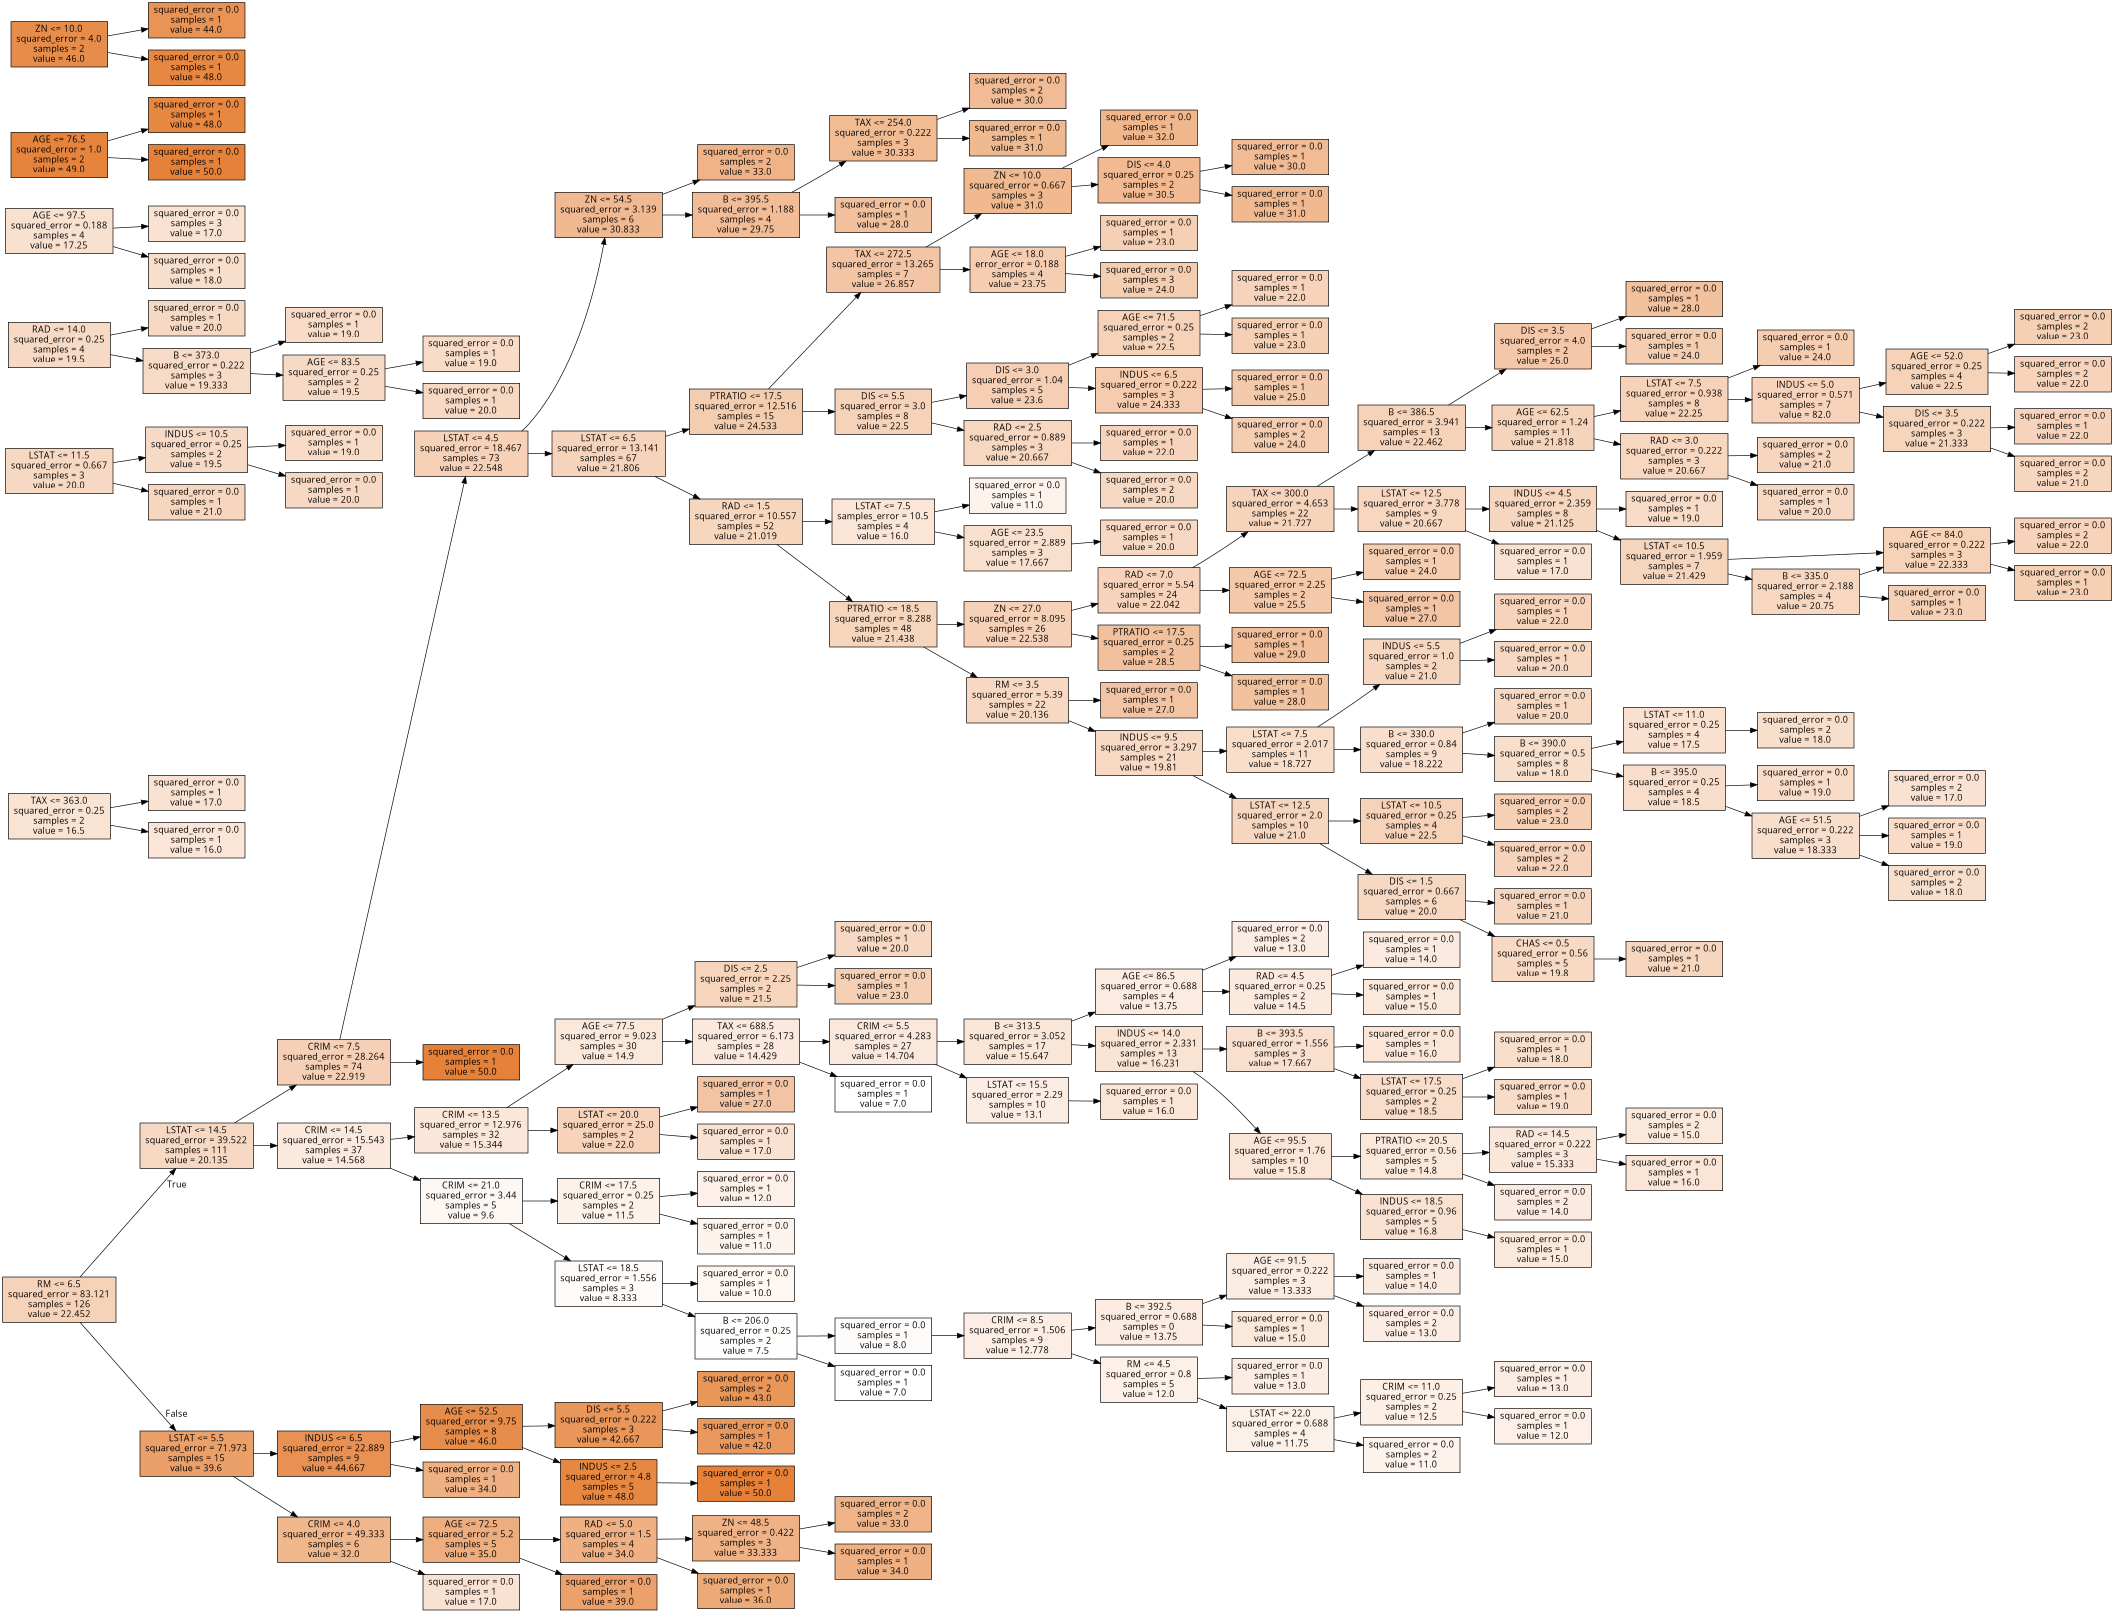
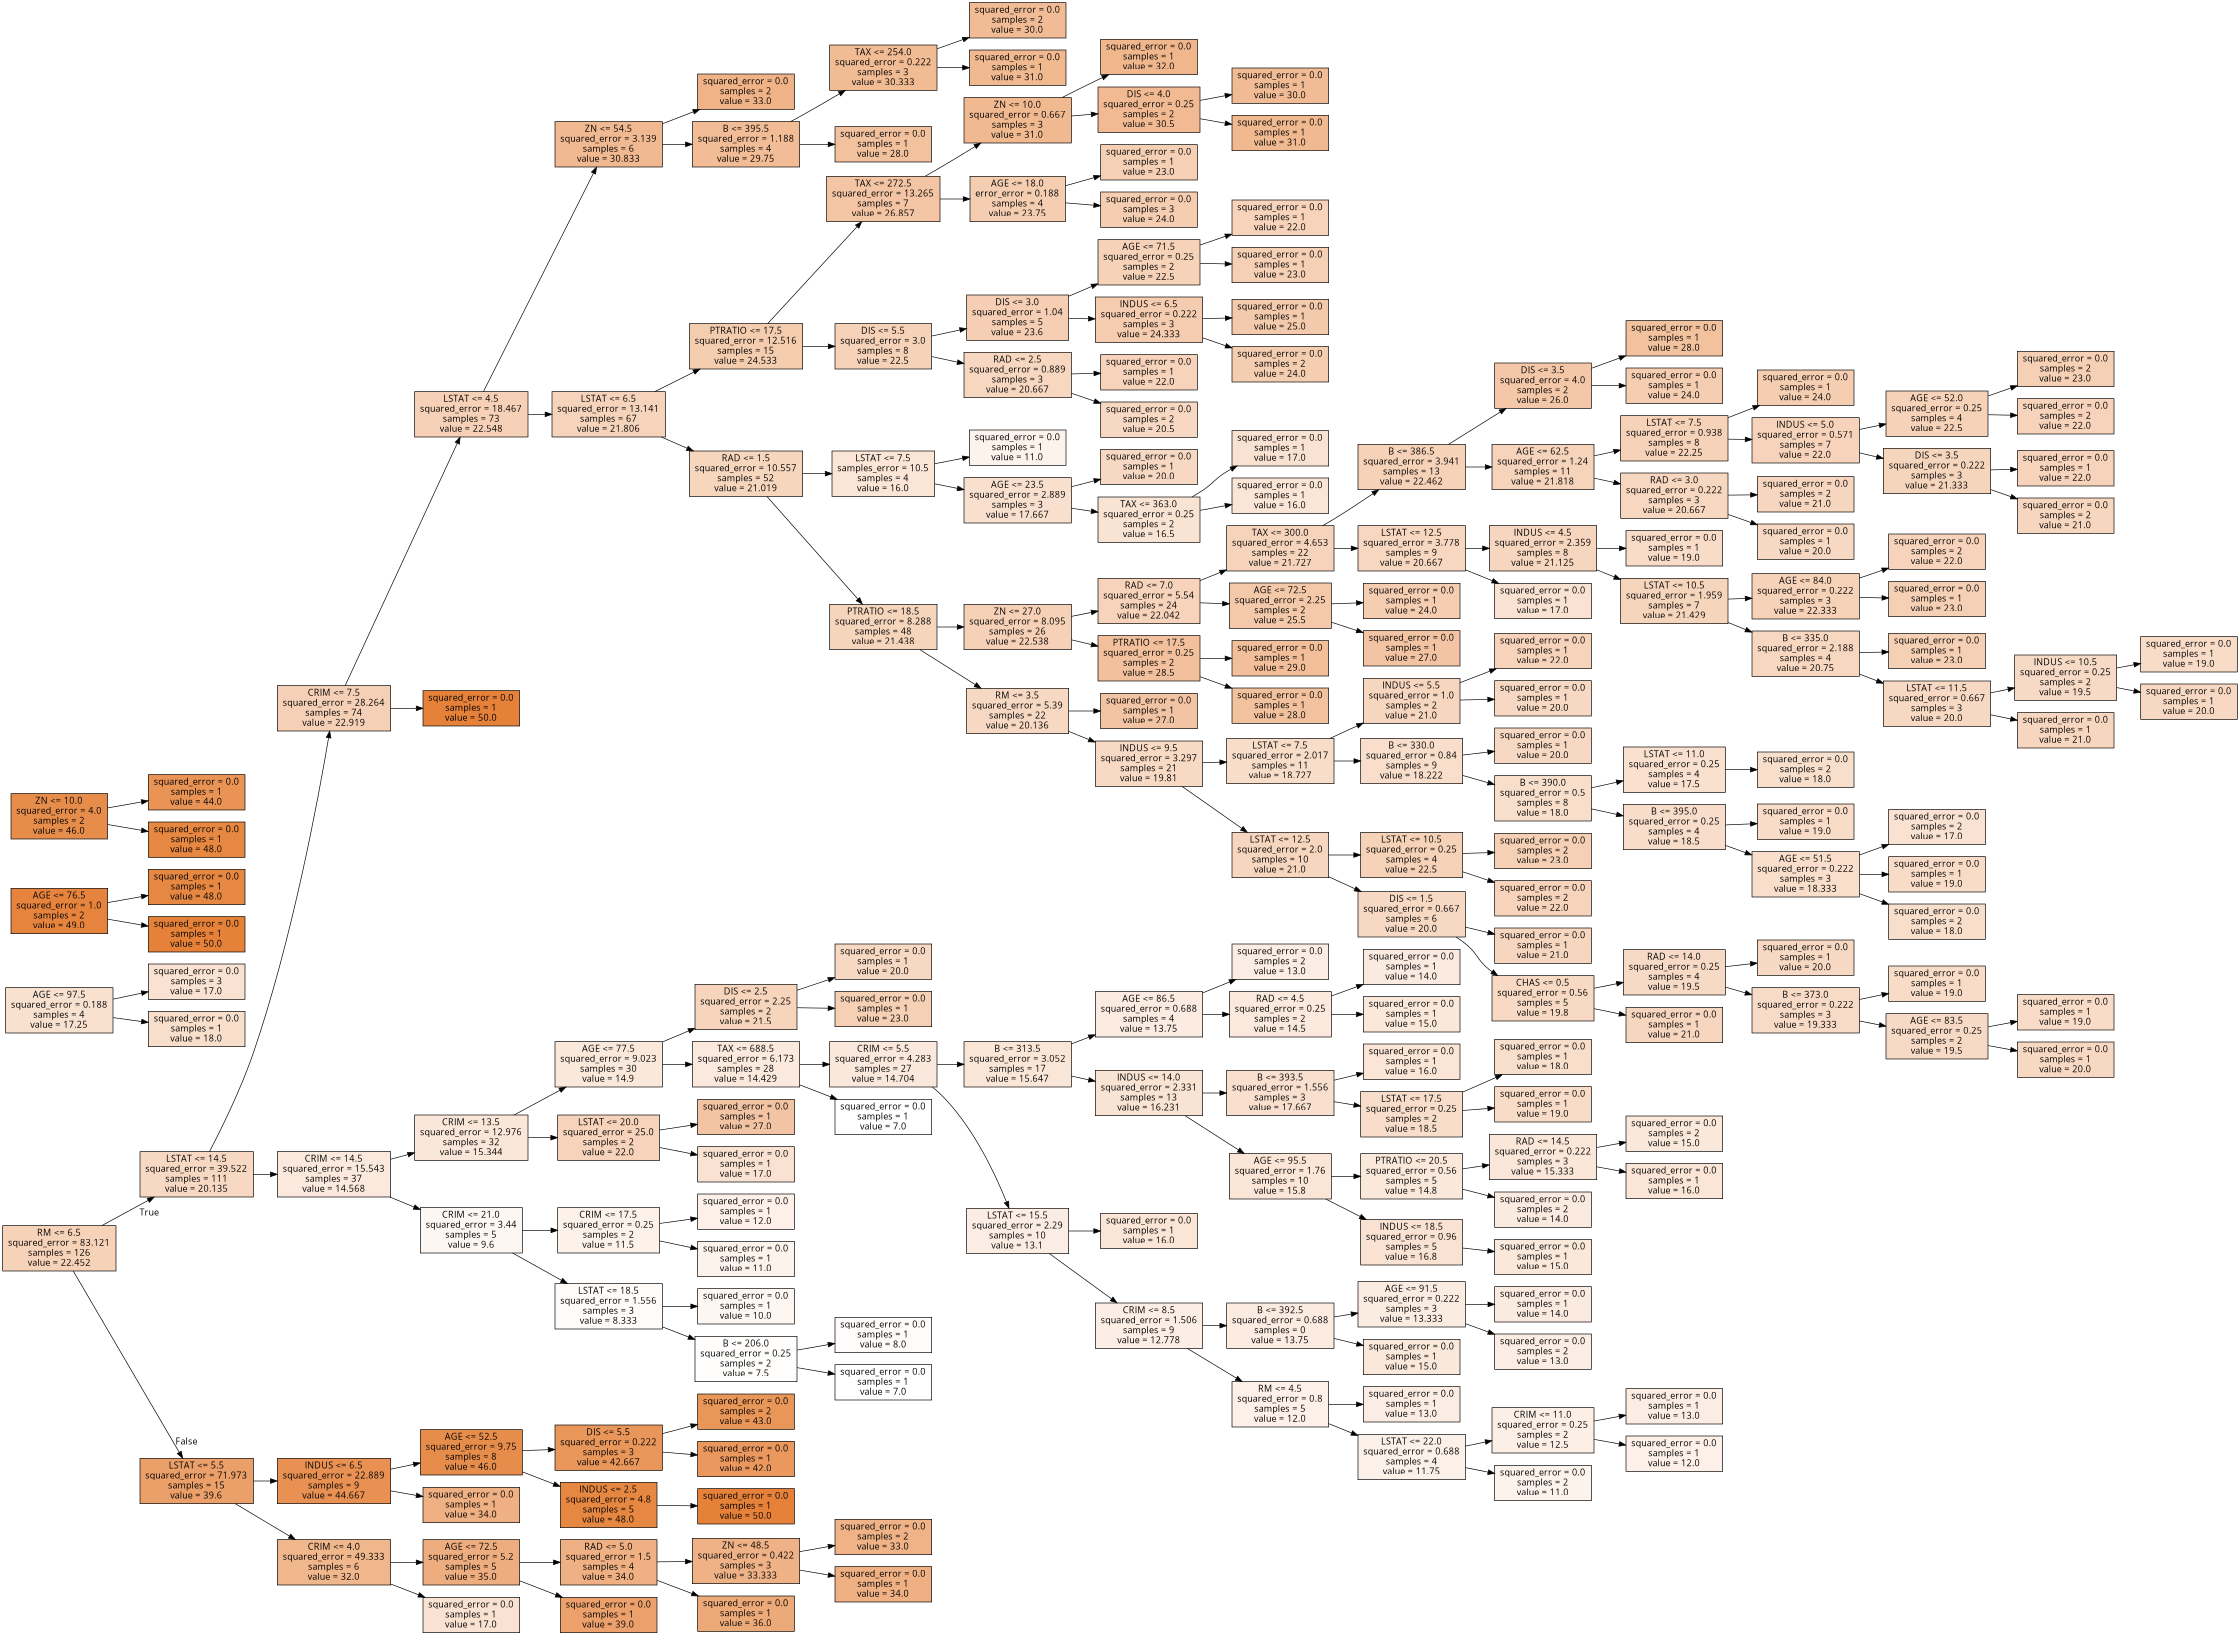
node "INDUS <= 5.0 squared_error = 0.571 samples = 7 value = 82.0": label "INDUS <= 5.0 squared_error = 0.571 samples = 7 value = 82.0" -> "INDUS <= 5.0 squared_error = 0.571 samples = 7 value = 22.0"
node "squared_error = 0.0 samples = 2 value = 20.0": label "squared_error = 0.0 samples = 2 value = 20.0" -> "squared_error = 0.0 samples = 2 value = 20.5"
edge "AGE <= 23.5 squared_error = 2.889 samples = 3 value = 17.667" -> "TAX <= 363.0 squared_error = 0.25 samples = 2 value = 16.5": added
edge "B <= 335.0 squared_error = 2.188 samples = 4 value = 20.75" -> "AGE <= 84.0 squared_error = 0.222 samples = 3 value = 22.333": now "B <= 335.0 squared_error = 2.188 samples = 4 value = 20.75" -> "LSTAT <= 11.5 squared_error = 0.667 samples = 3 value = 20.0"
edge "CHAS <= 0.5 squared_error = 0.56 samples = 5 value = 19.8" -> "RAD <= 14.0 squared_error = 0.25 samples = 4 value = 19.5": added
edge "squared_error = 0.0 samples = 1 value = 8.0" -> "CRIM <= 8.5 squared_error = 1.506 samples = 9 value = 12.778": now "LSTAT <= 15.5 squared_error = 2.29 samples = 10 value = 13.1" -> "CRIM <= 8.5 squared_error = 1.506 samples = 9 value = 12.778"
